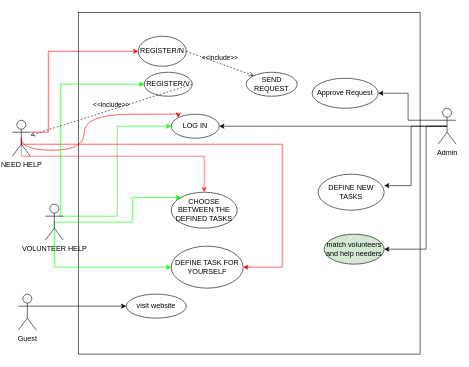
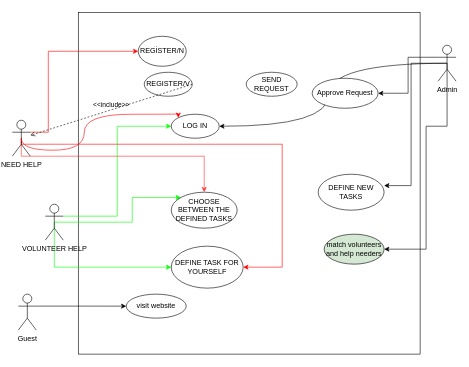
edge "REGİSTER/N" -> "SEND REQUEST": removed, label "<<include>>"
edge "VOLUNTEER HELP" -> "REGISTER/V": removed
node "Admin": moved (447, 126) -> (447, 63)
